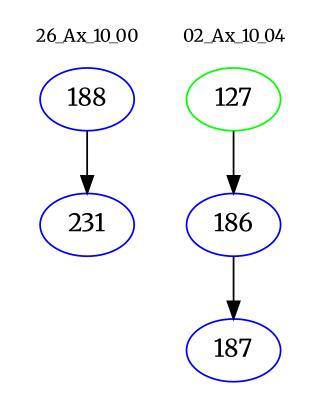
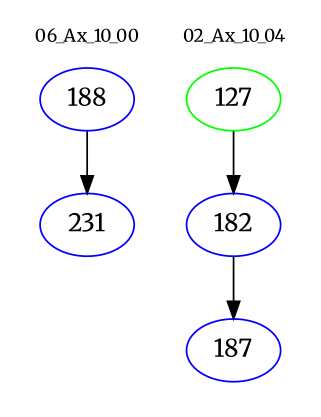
cluster "26_Ax_10_00": label "26_Ax_10_00" -> "06_Ax_10_00"
node "186": label "186" -> "182"
